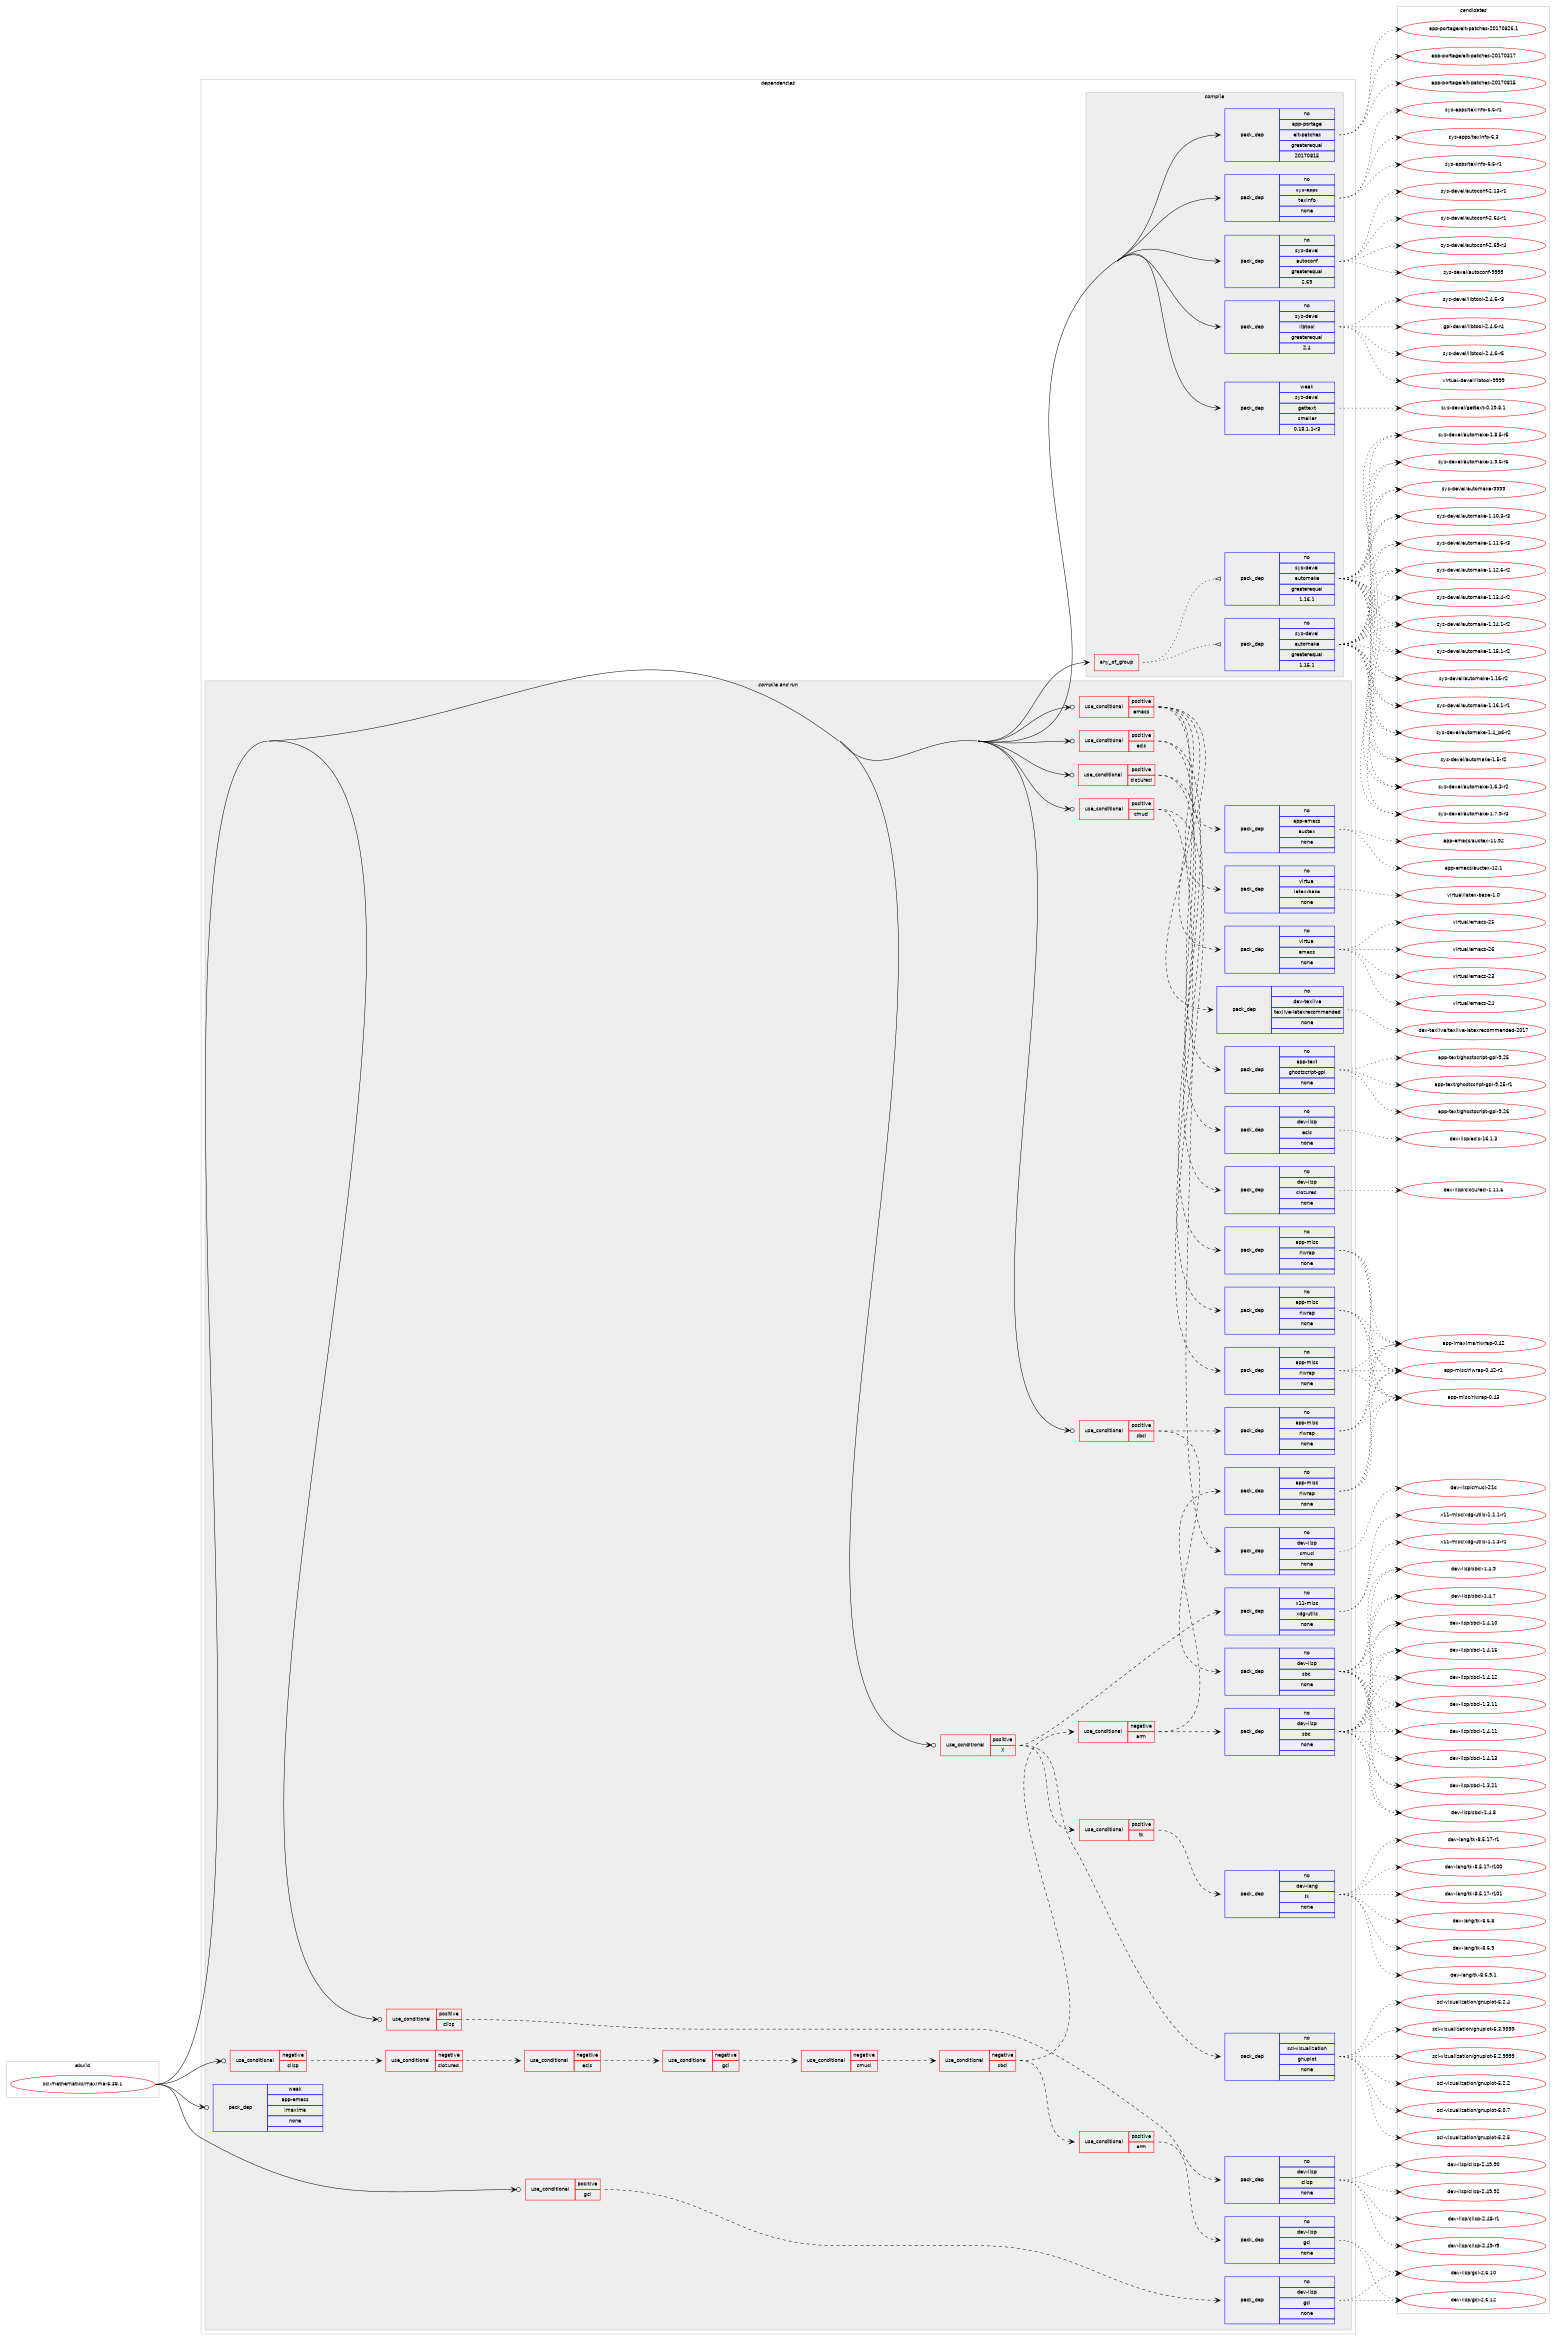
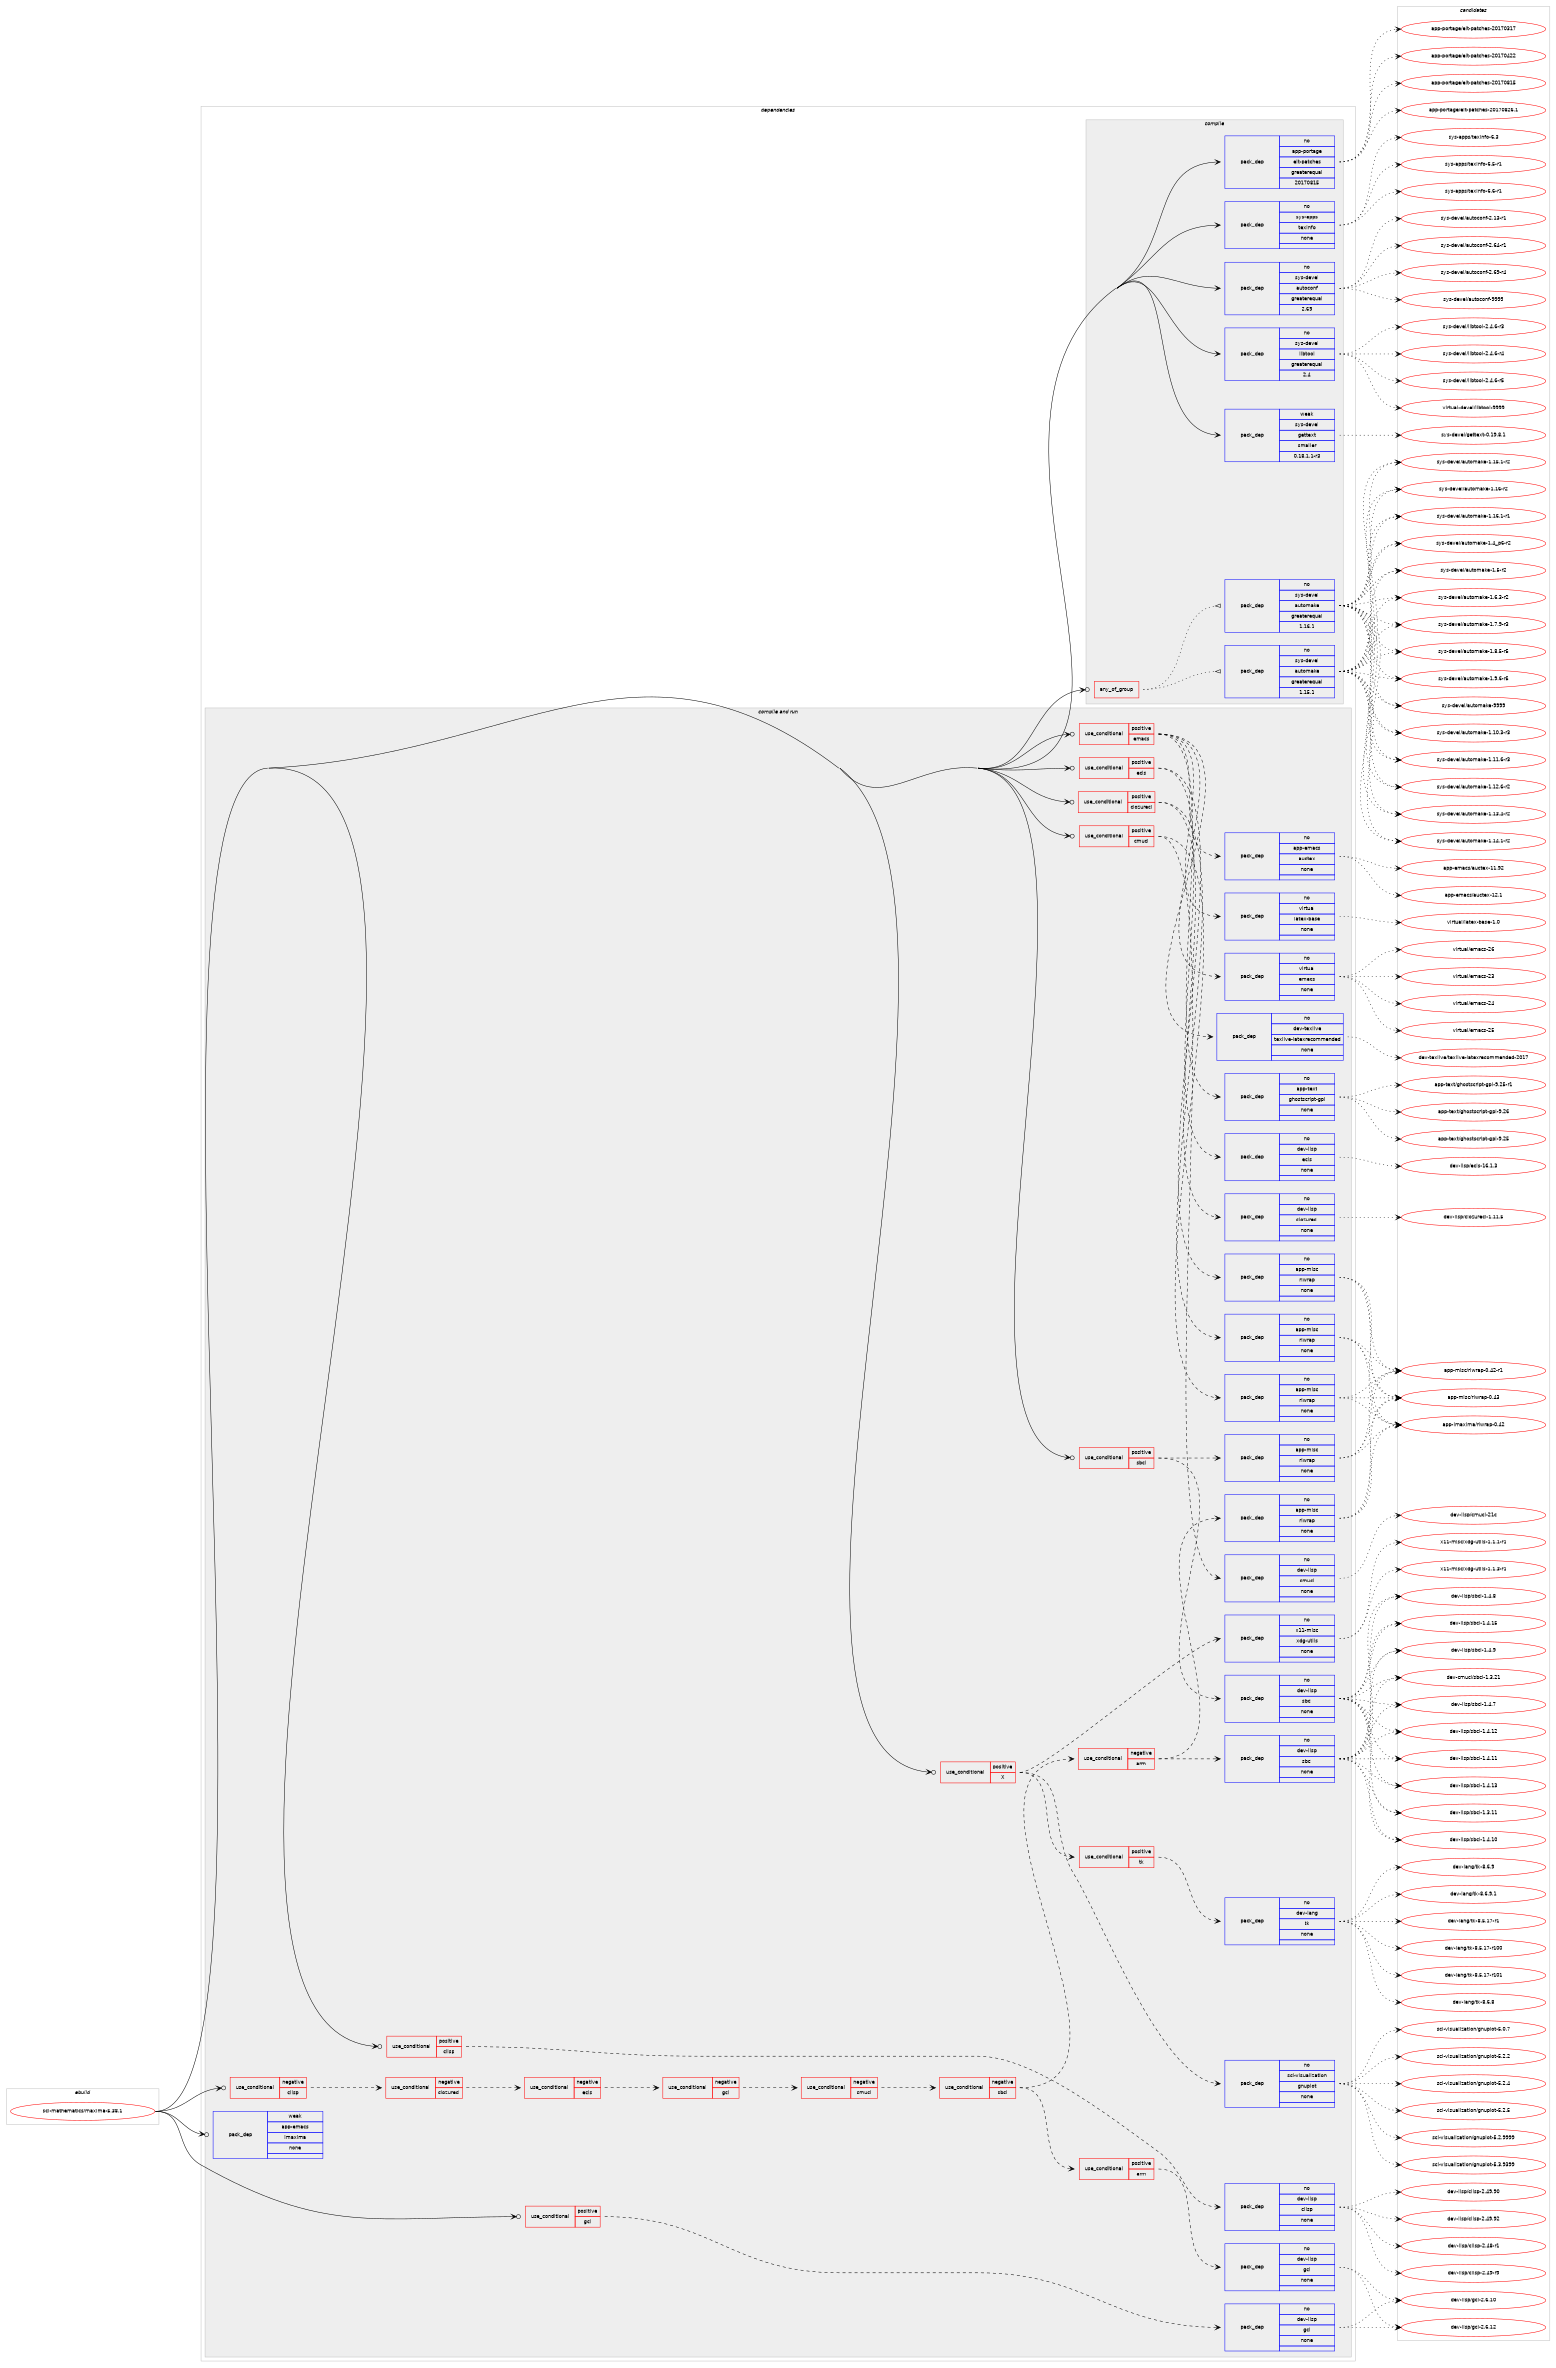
node "app-portage/elt-patches-20170422": added
node "gpl-devel/libtool-2.4.6-r4": label "gpl-devel/libtool-2.4.6-r4" -> "sys-devel/libtool-2.4.6-r4"
edge "sci-mathematics/maxima-5.38.1" -> "any_of_group": arrowhead vee -> odotvee
node "dev-lisp/sbcl-1.3.21": label "dev-lisp/sbcl-1.3.21" -> "dev-cmucl/sbcl-1.3.21"
node "sci-visualization/gnuplot-5.3.9999": label "sci-visualization/gnuplot-5.3.9999" -> "sci-visualization/gnuplot-5.3.9399"
